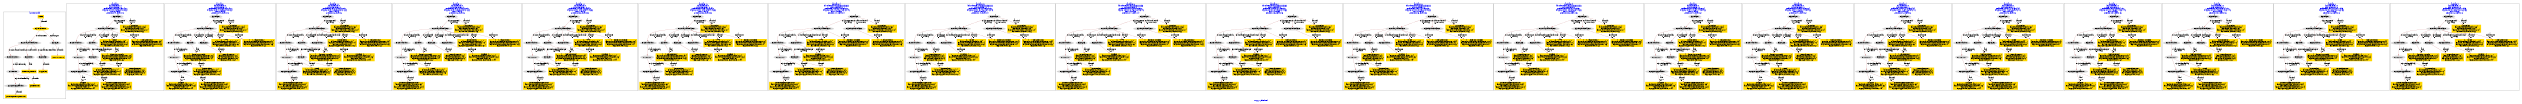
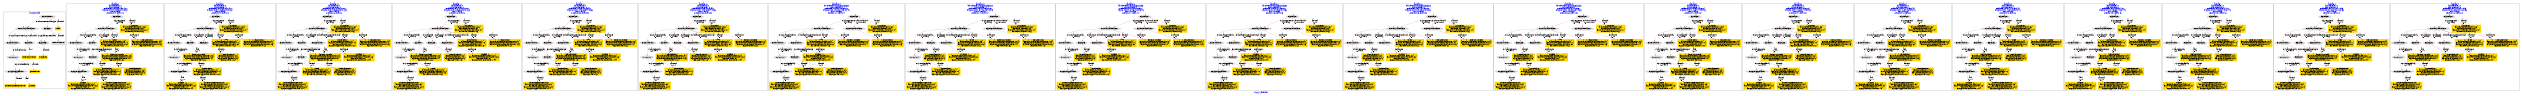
edge "VIDEO" -> "E31_Document1": reversed
node "E31_Document1": fillcolor gold -> lightgray
node "VIDEO_TYPE_URI": fillcolor gold -> lightgray
node "AUTHOR": added
